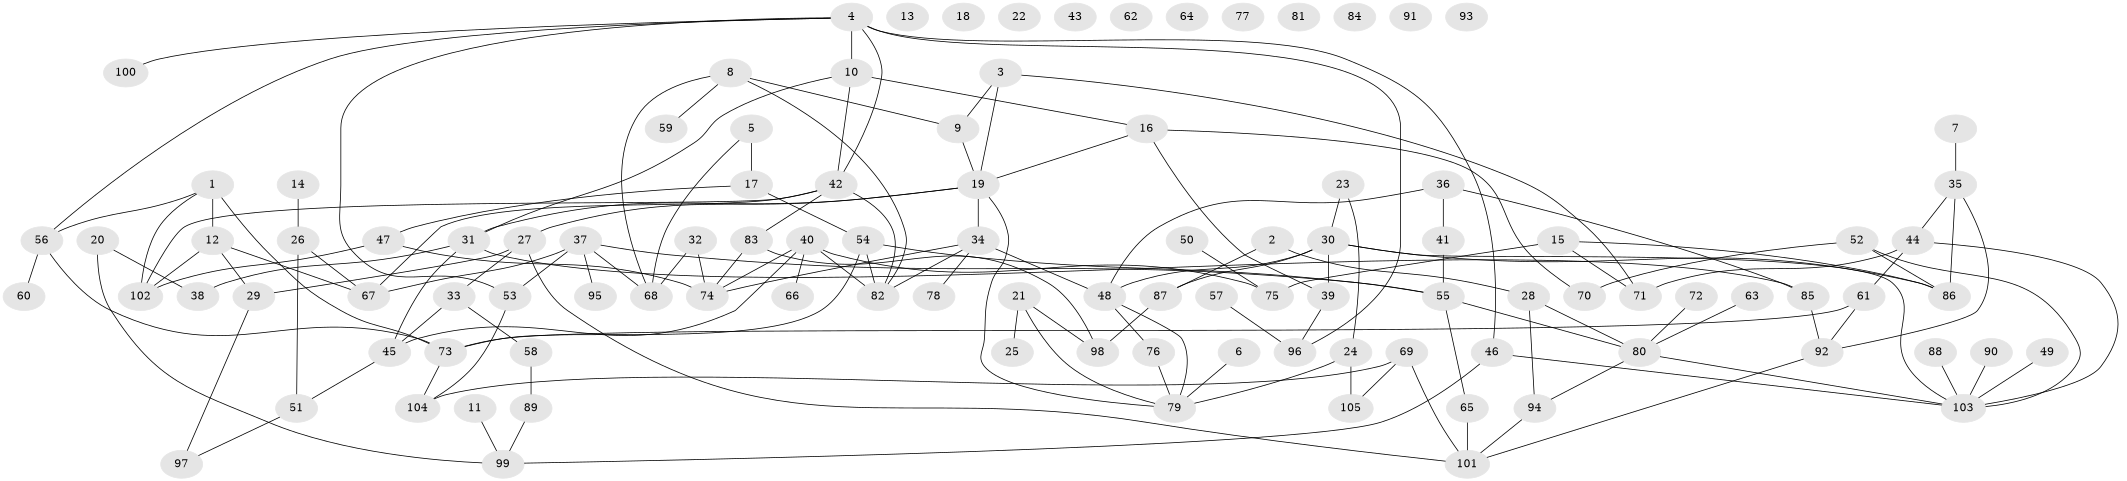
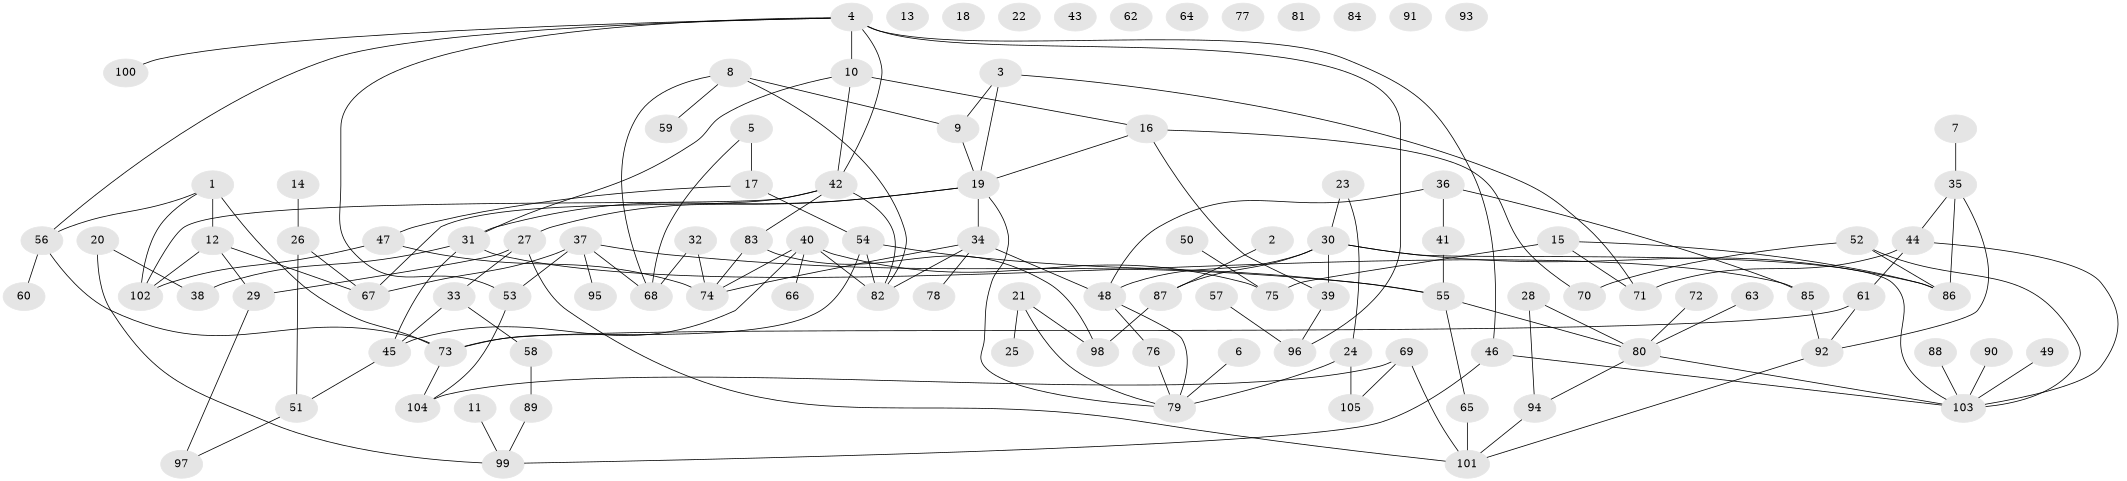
edge "2" -- "28": removed
